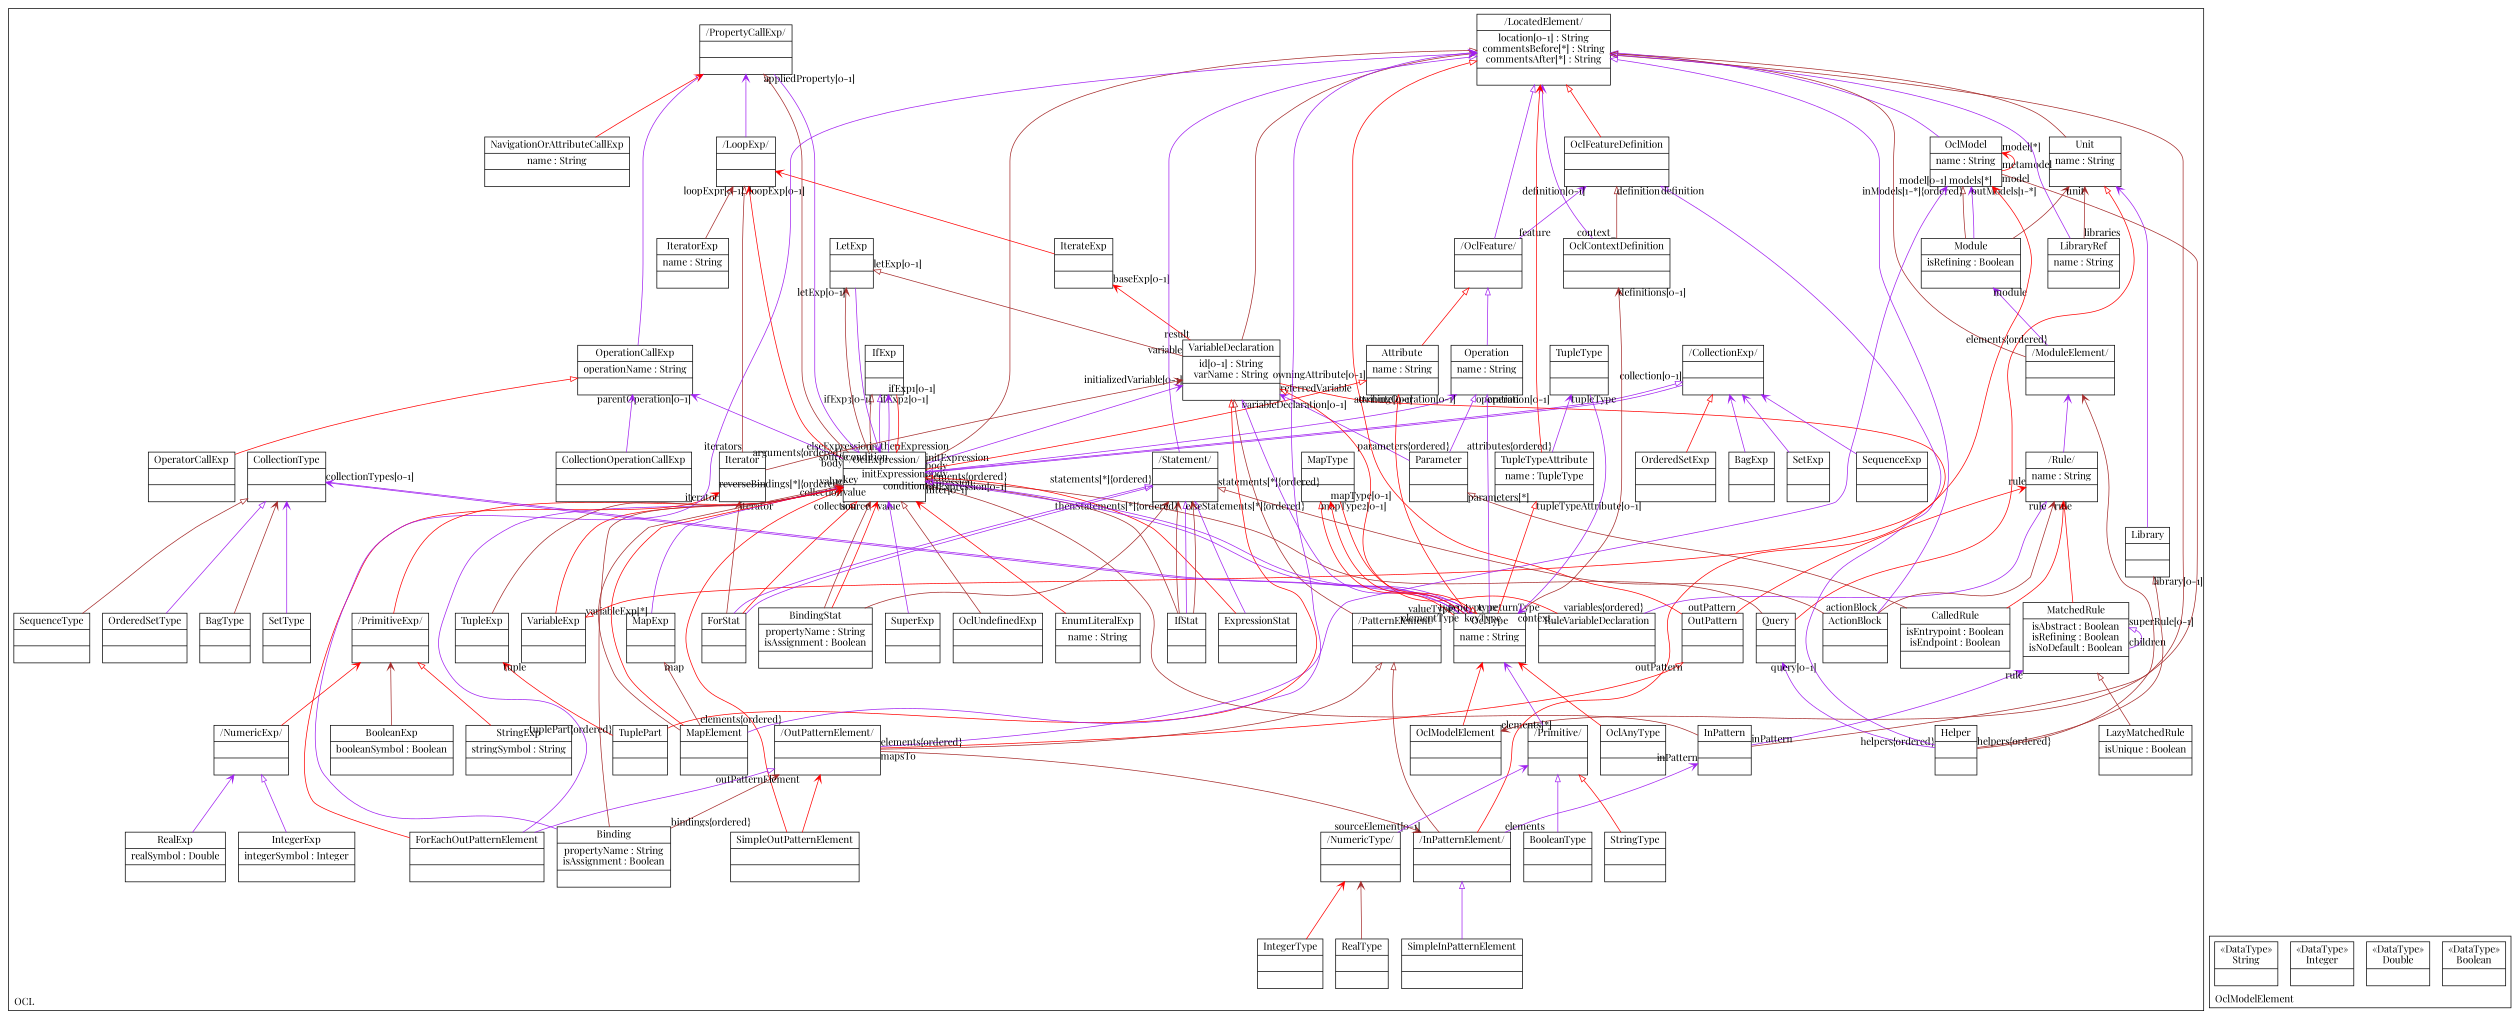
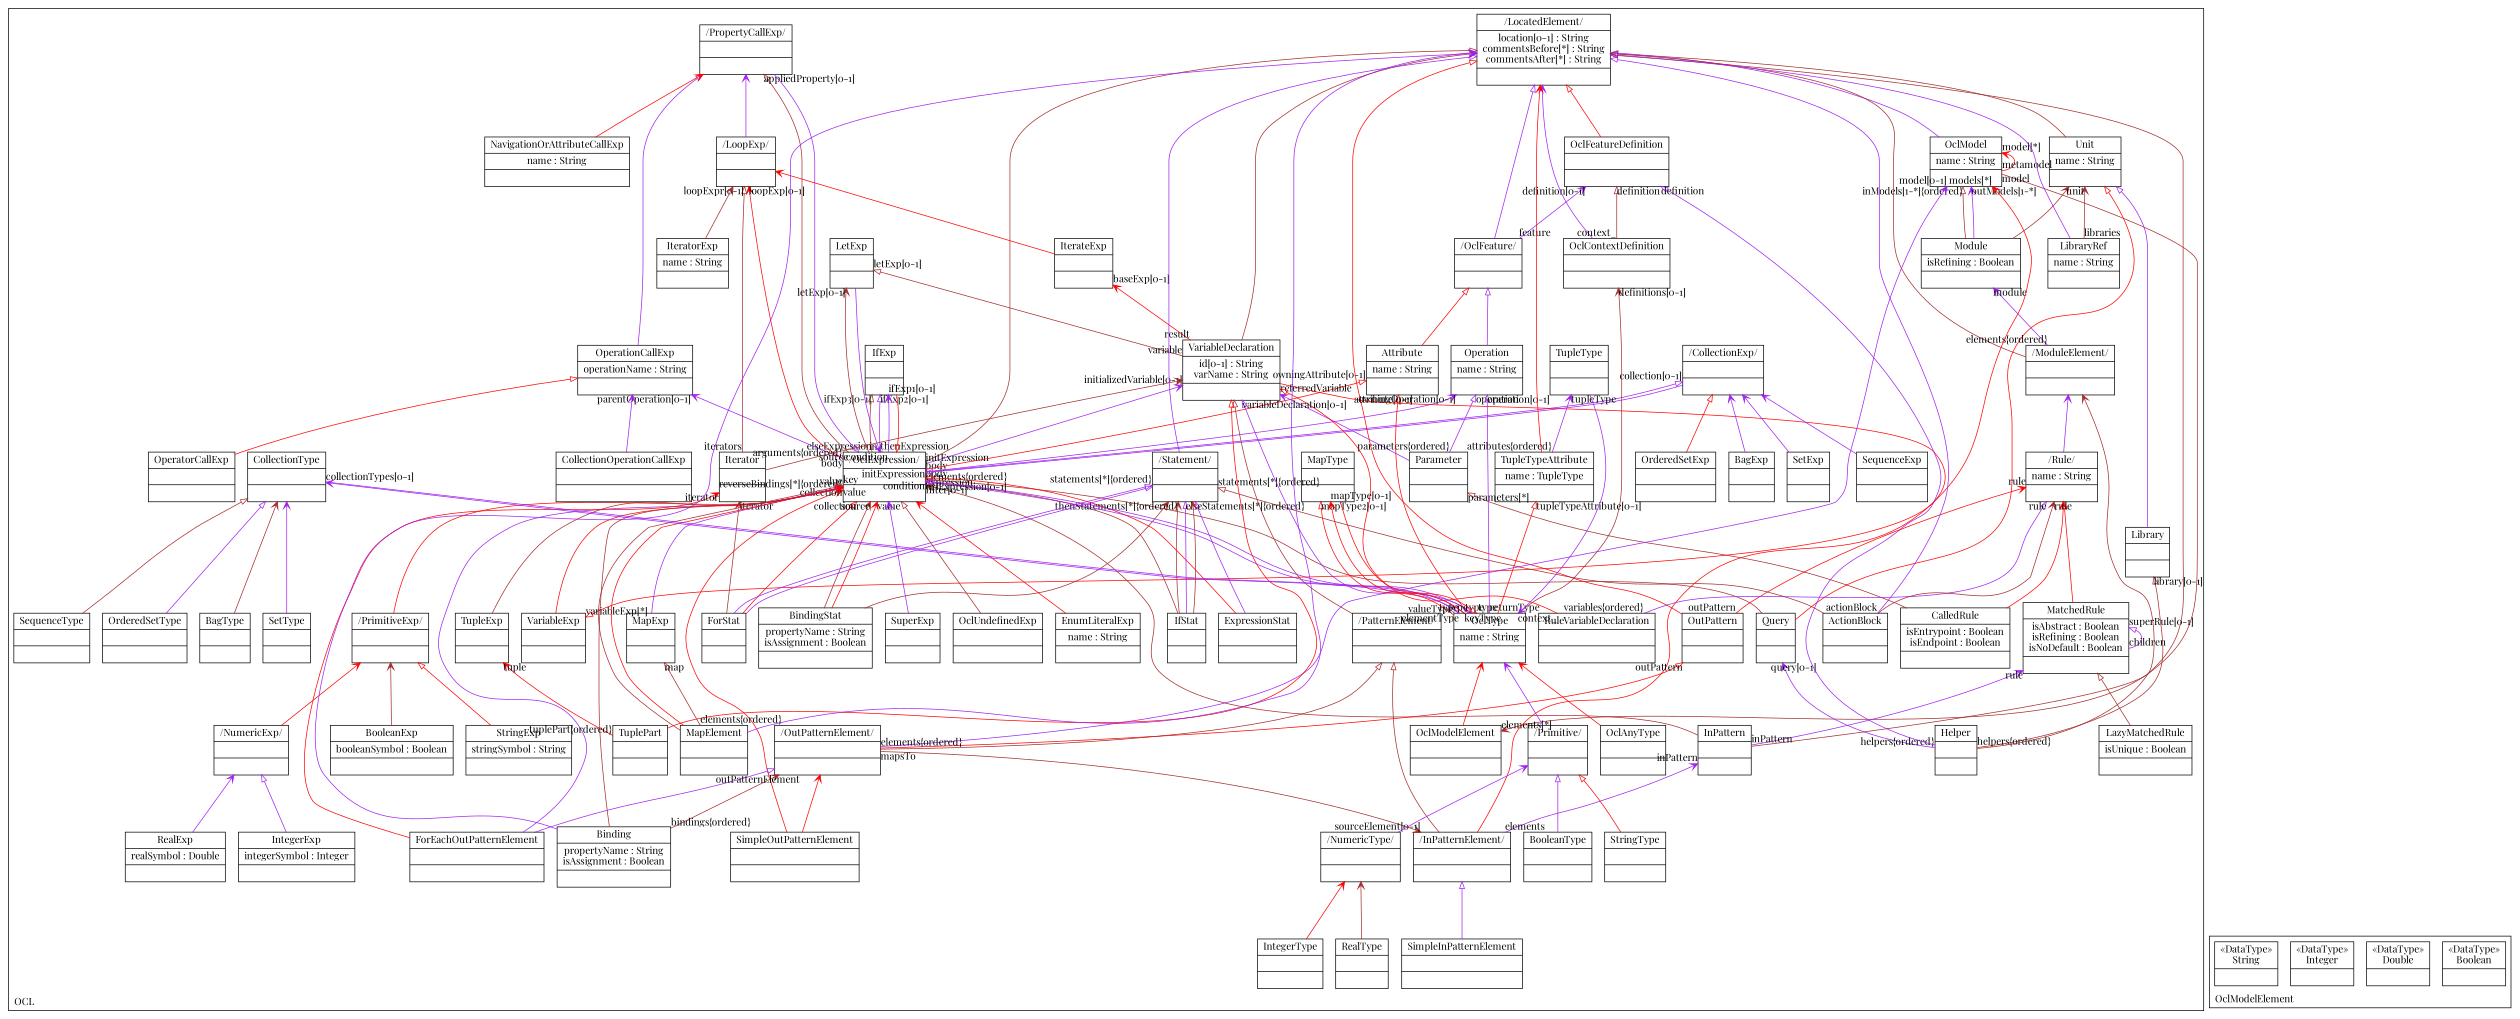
edge "Library" -> "Unit": arrowhead vee -> onormal
edge "InPattern" -> "/OclExpression/": arrowhead onormal -> vee
